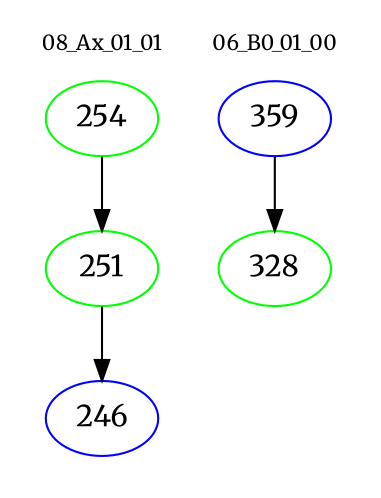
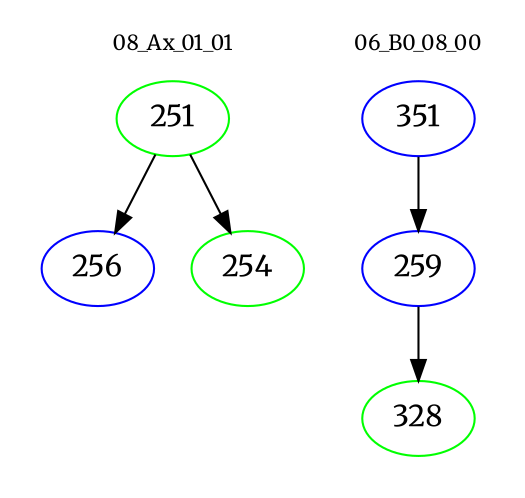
cluster "06_B0_01_00": label "06_B0_01_00" -> "06_B0_08_00"
node "359": label "359" -> "259"
node "351": added
edge "254" -> "251": reversed
node "246": label "246" -> "256"
